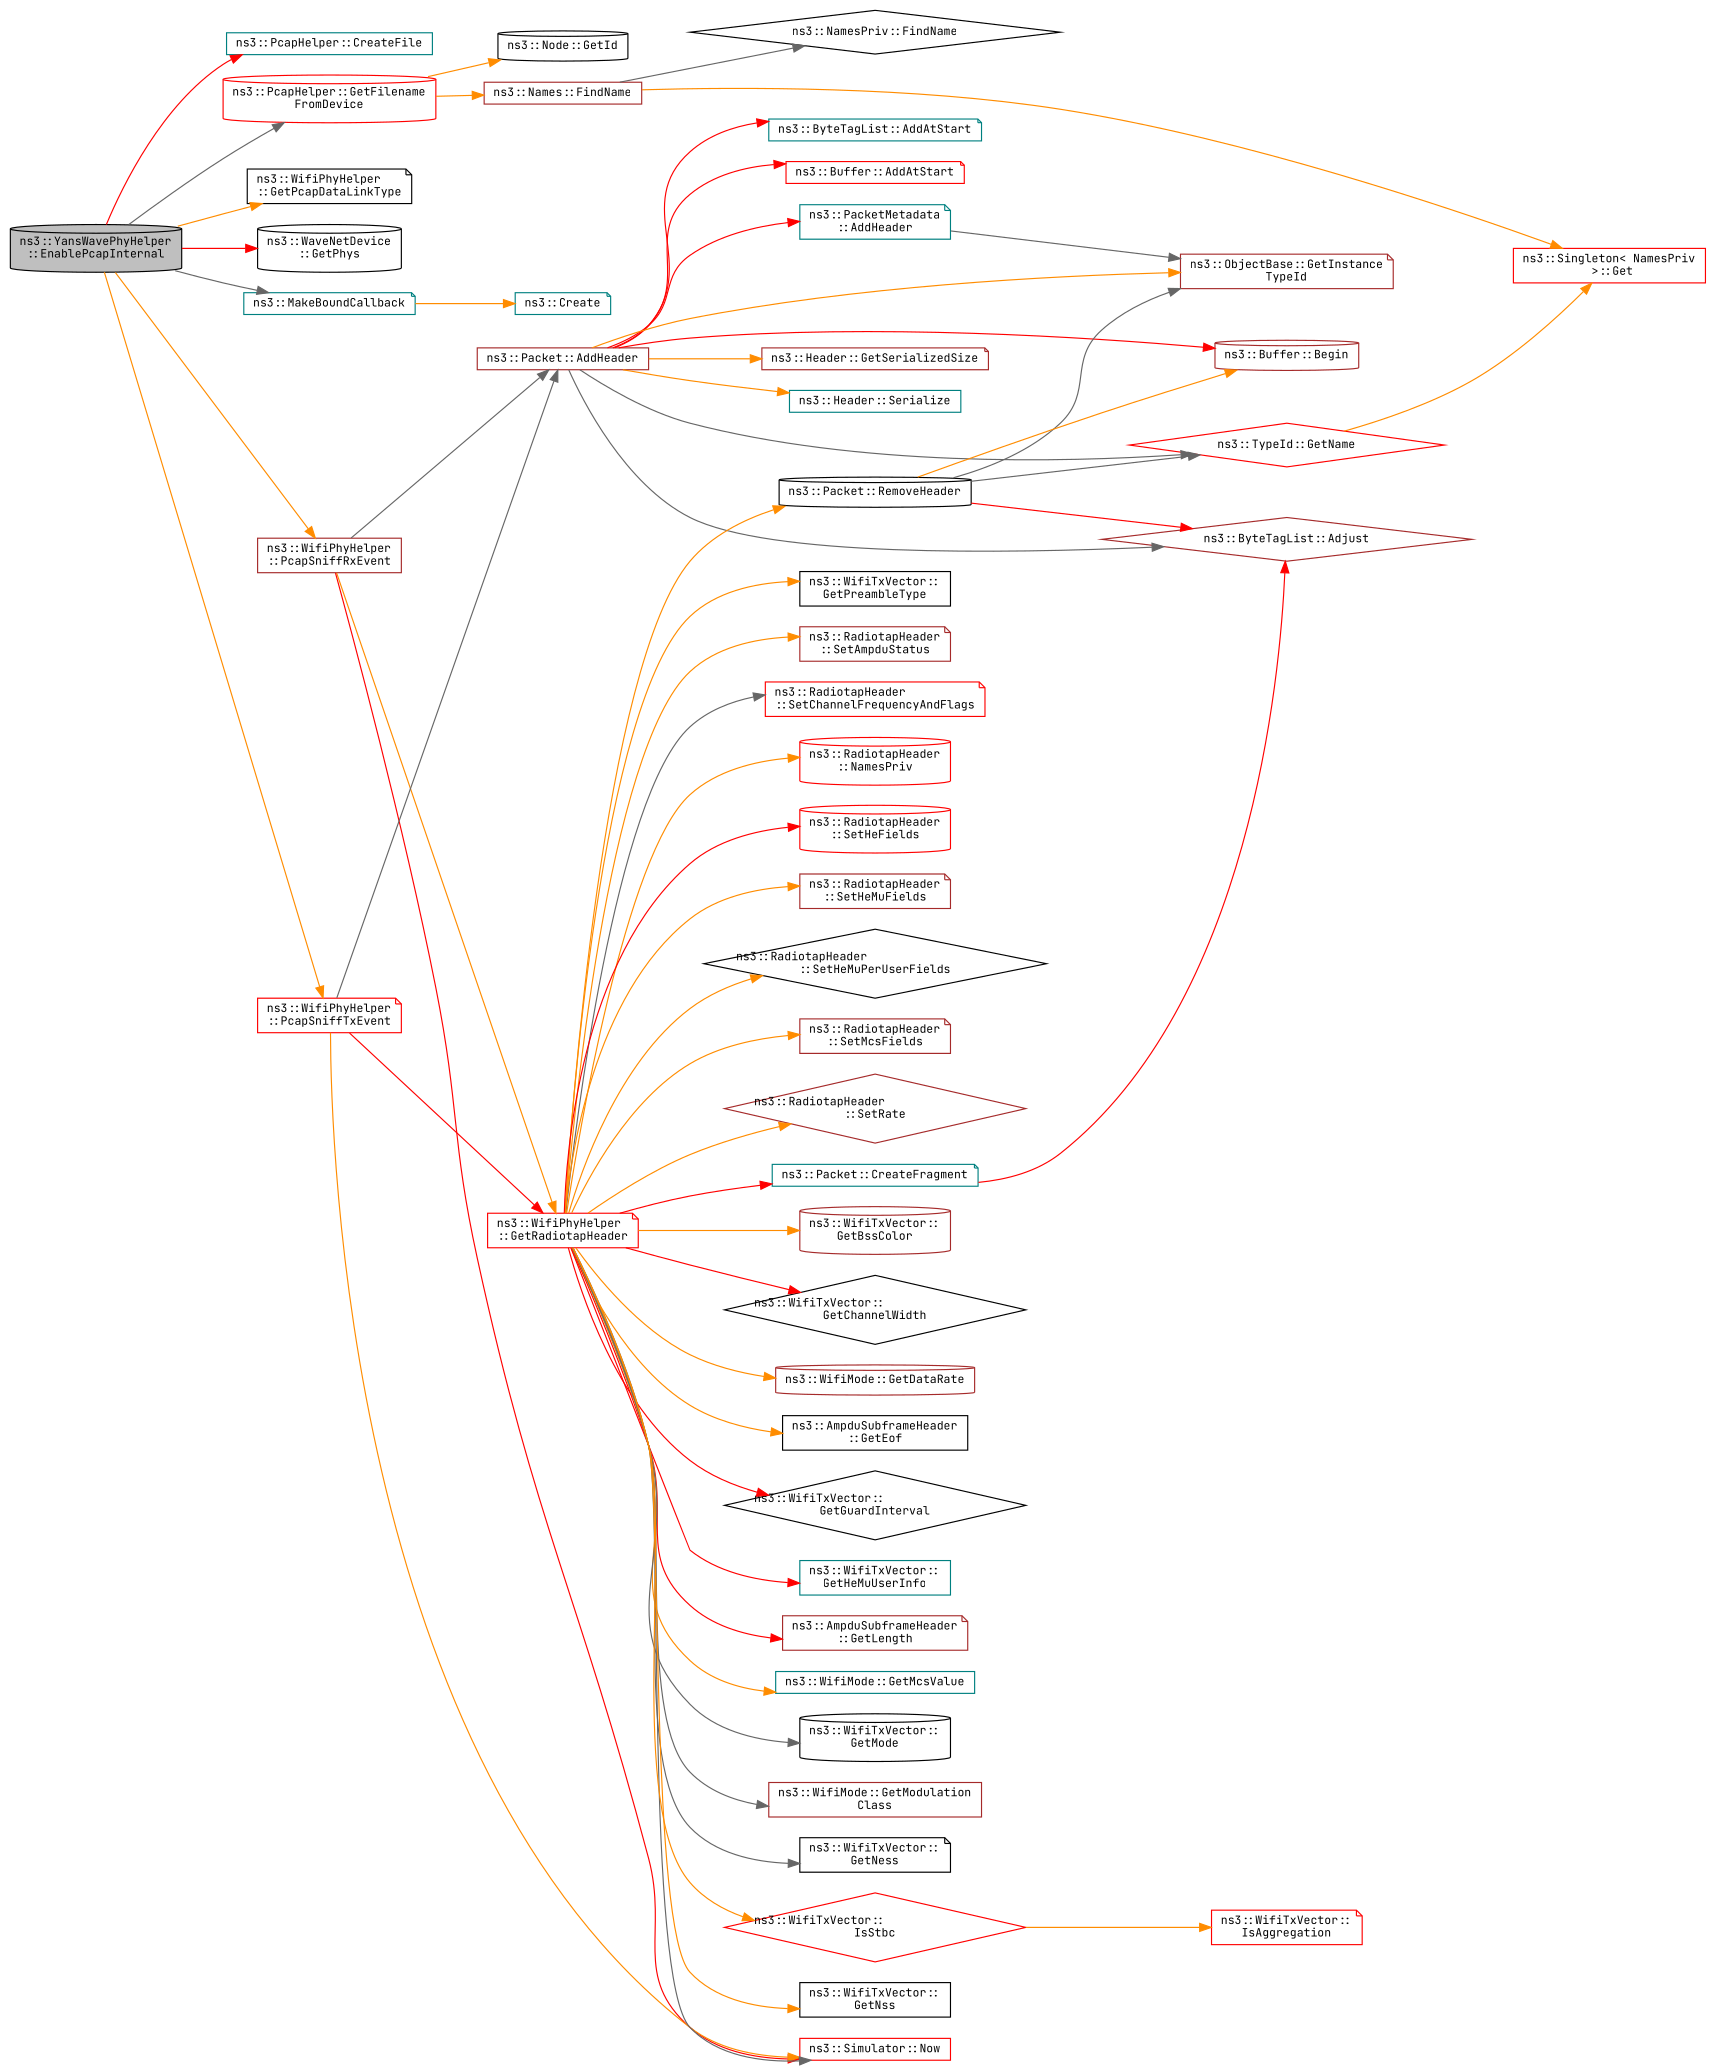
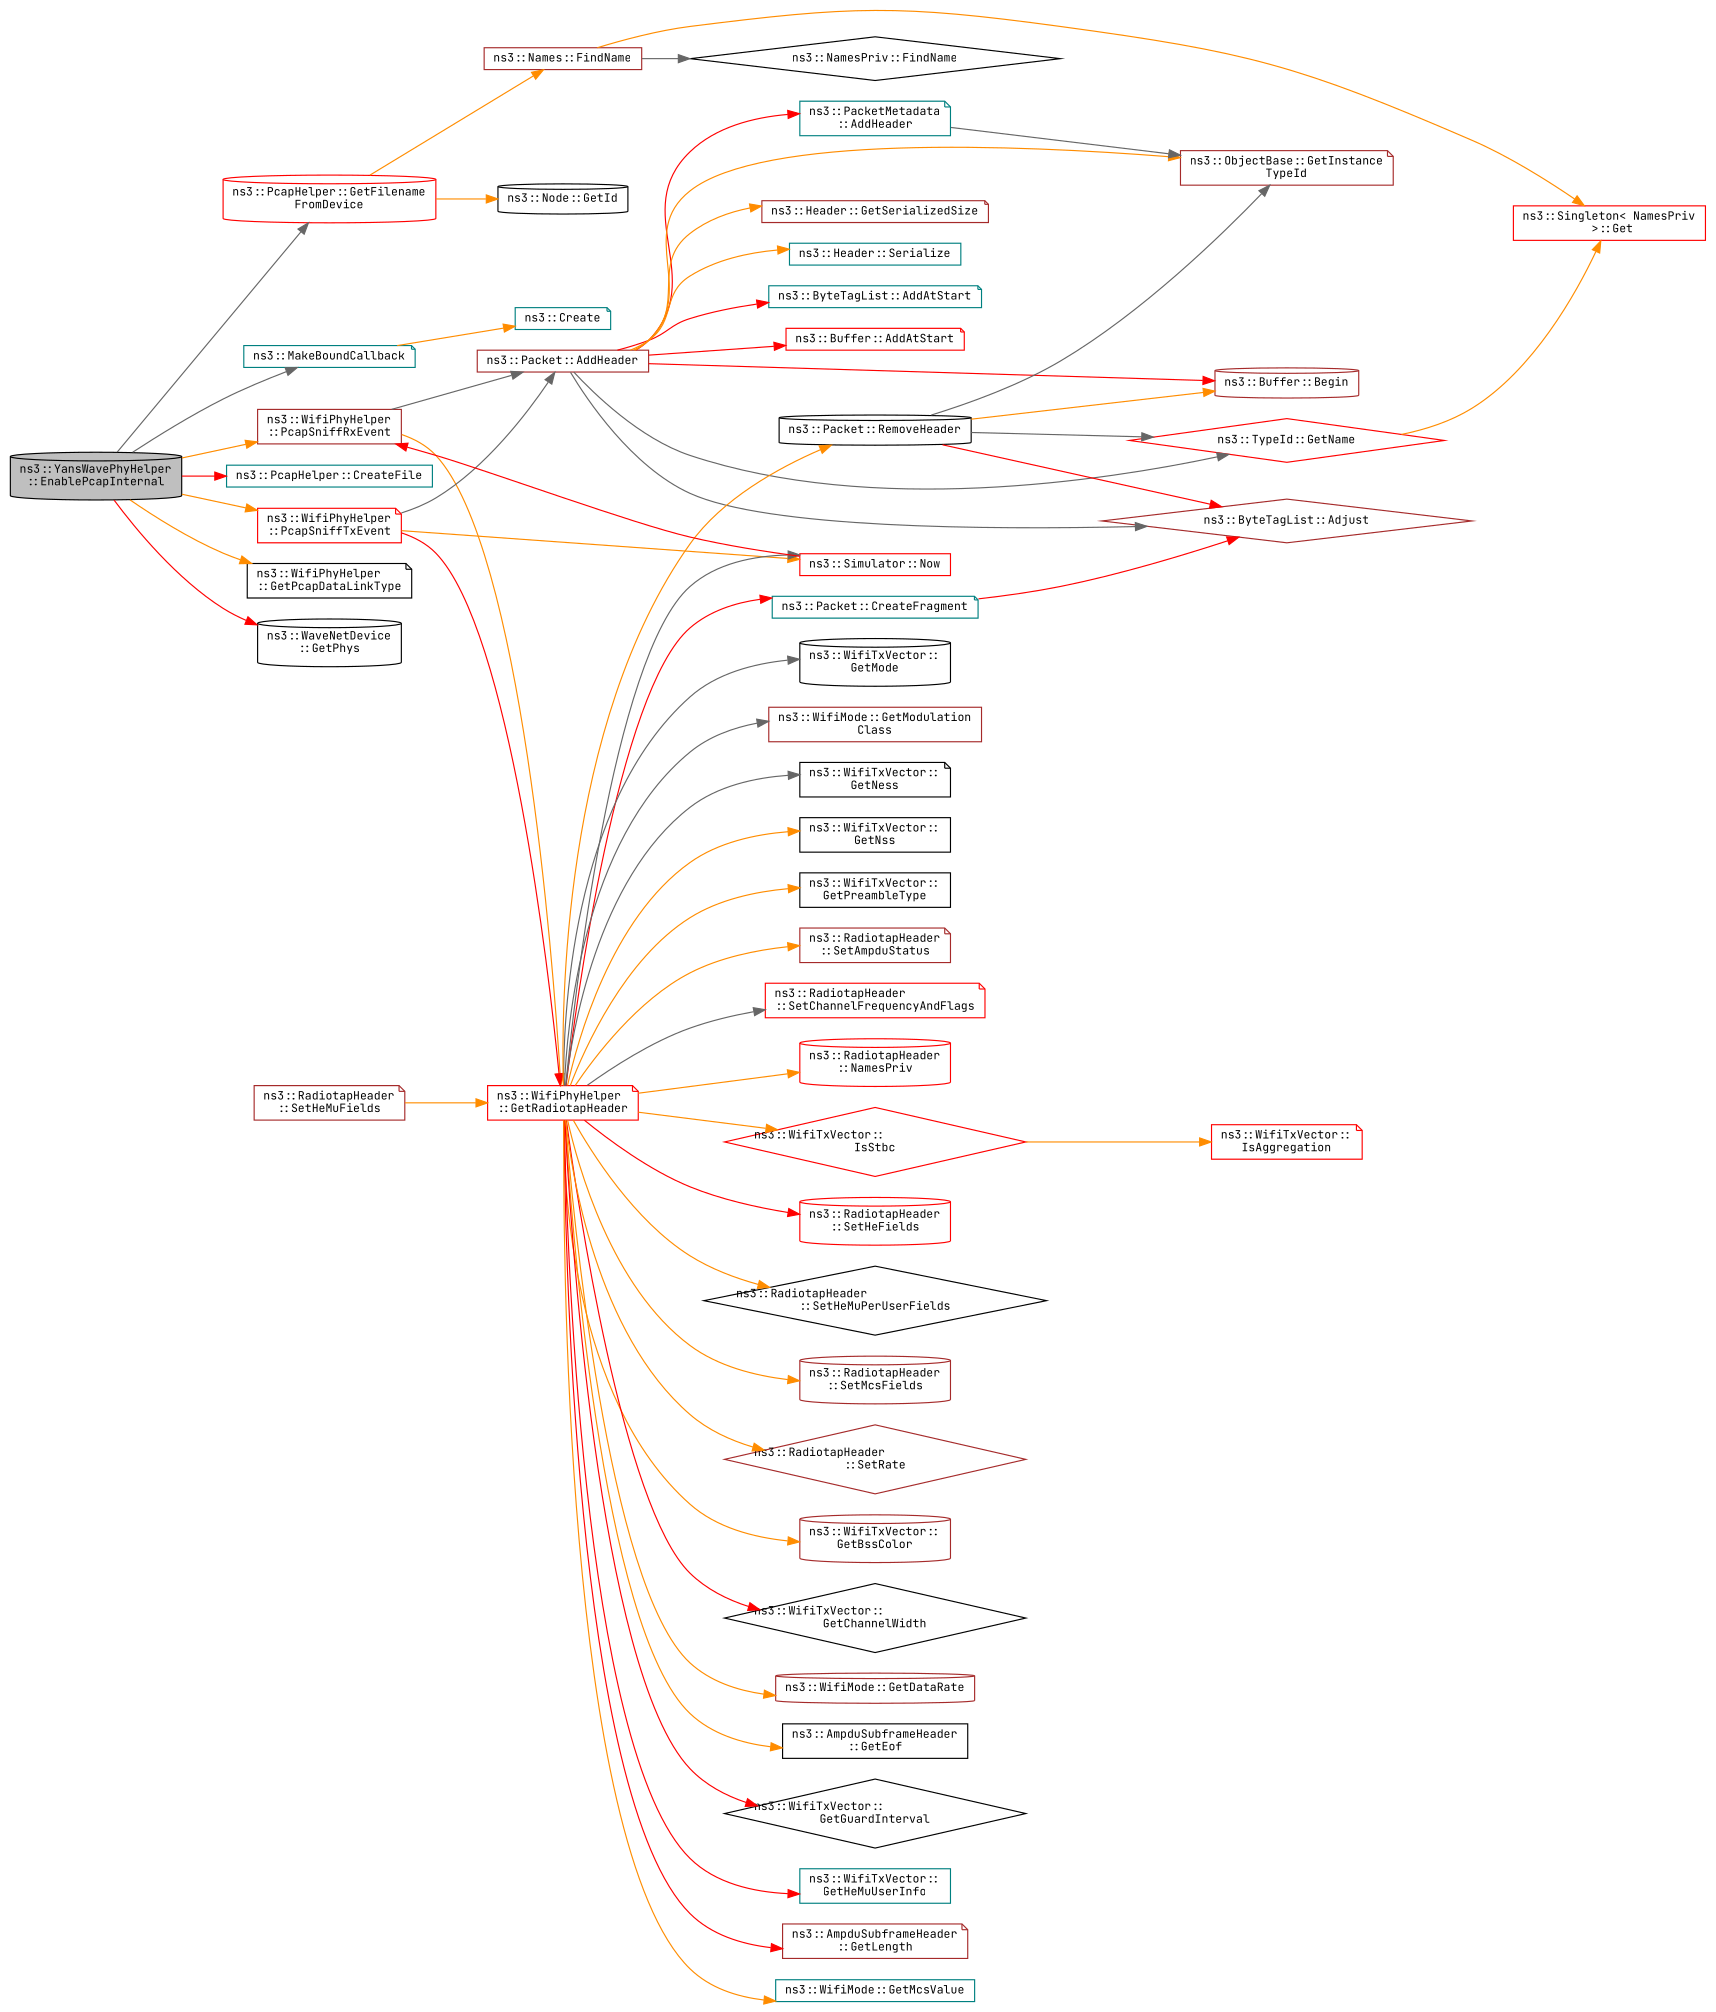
edge "ns3::WifiPhyHelper ::GetRadiotapHeader" -> "ns3::RadiotapHeader ::SetHeMuFields": reversed
node "ns3::RadiotapHeader ::SetMcsFields": shape note -> cylinder
edge "ns3::WifiPhyHelper ::PcapSniffRxEvent" -> "ns3::Simulator::Now": reversed
